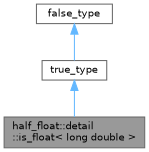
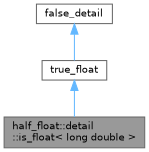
node "false_type": label "false_type" -> "false_detail"
node "true_type": label "true_type" -> "true_float"
